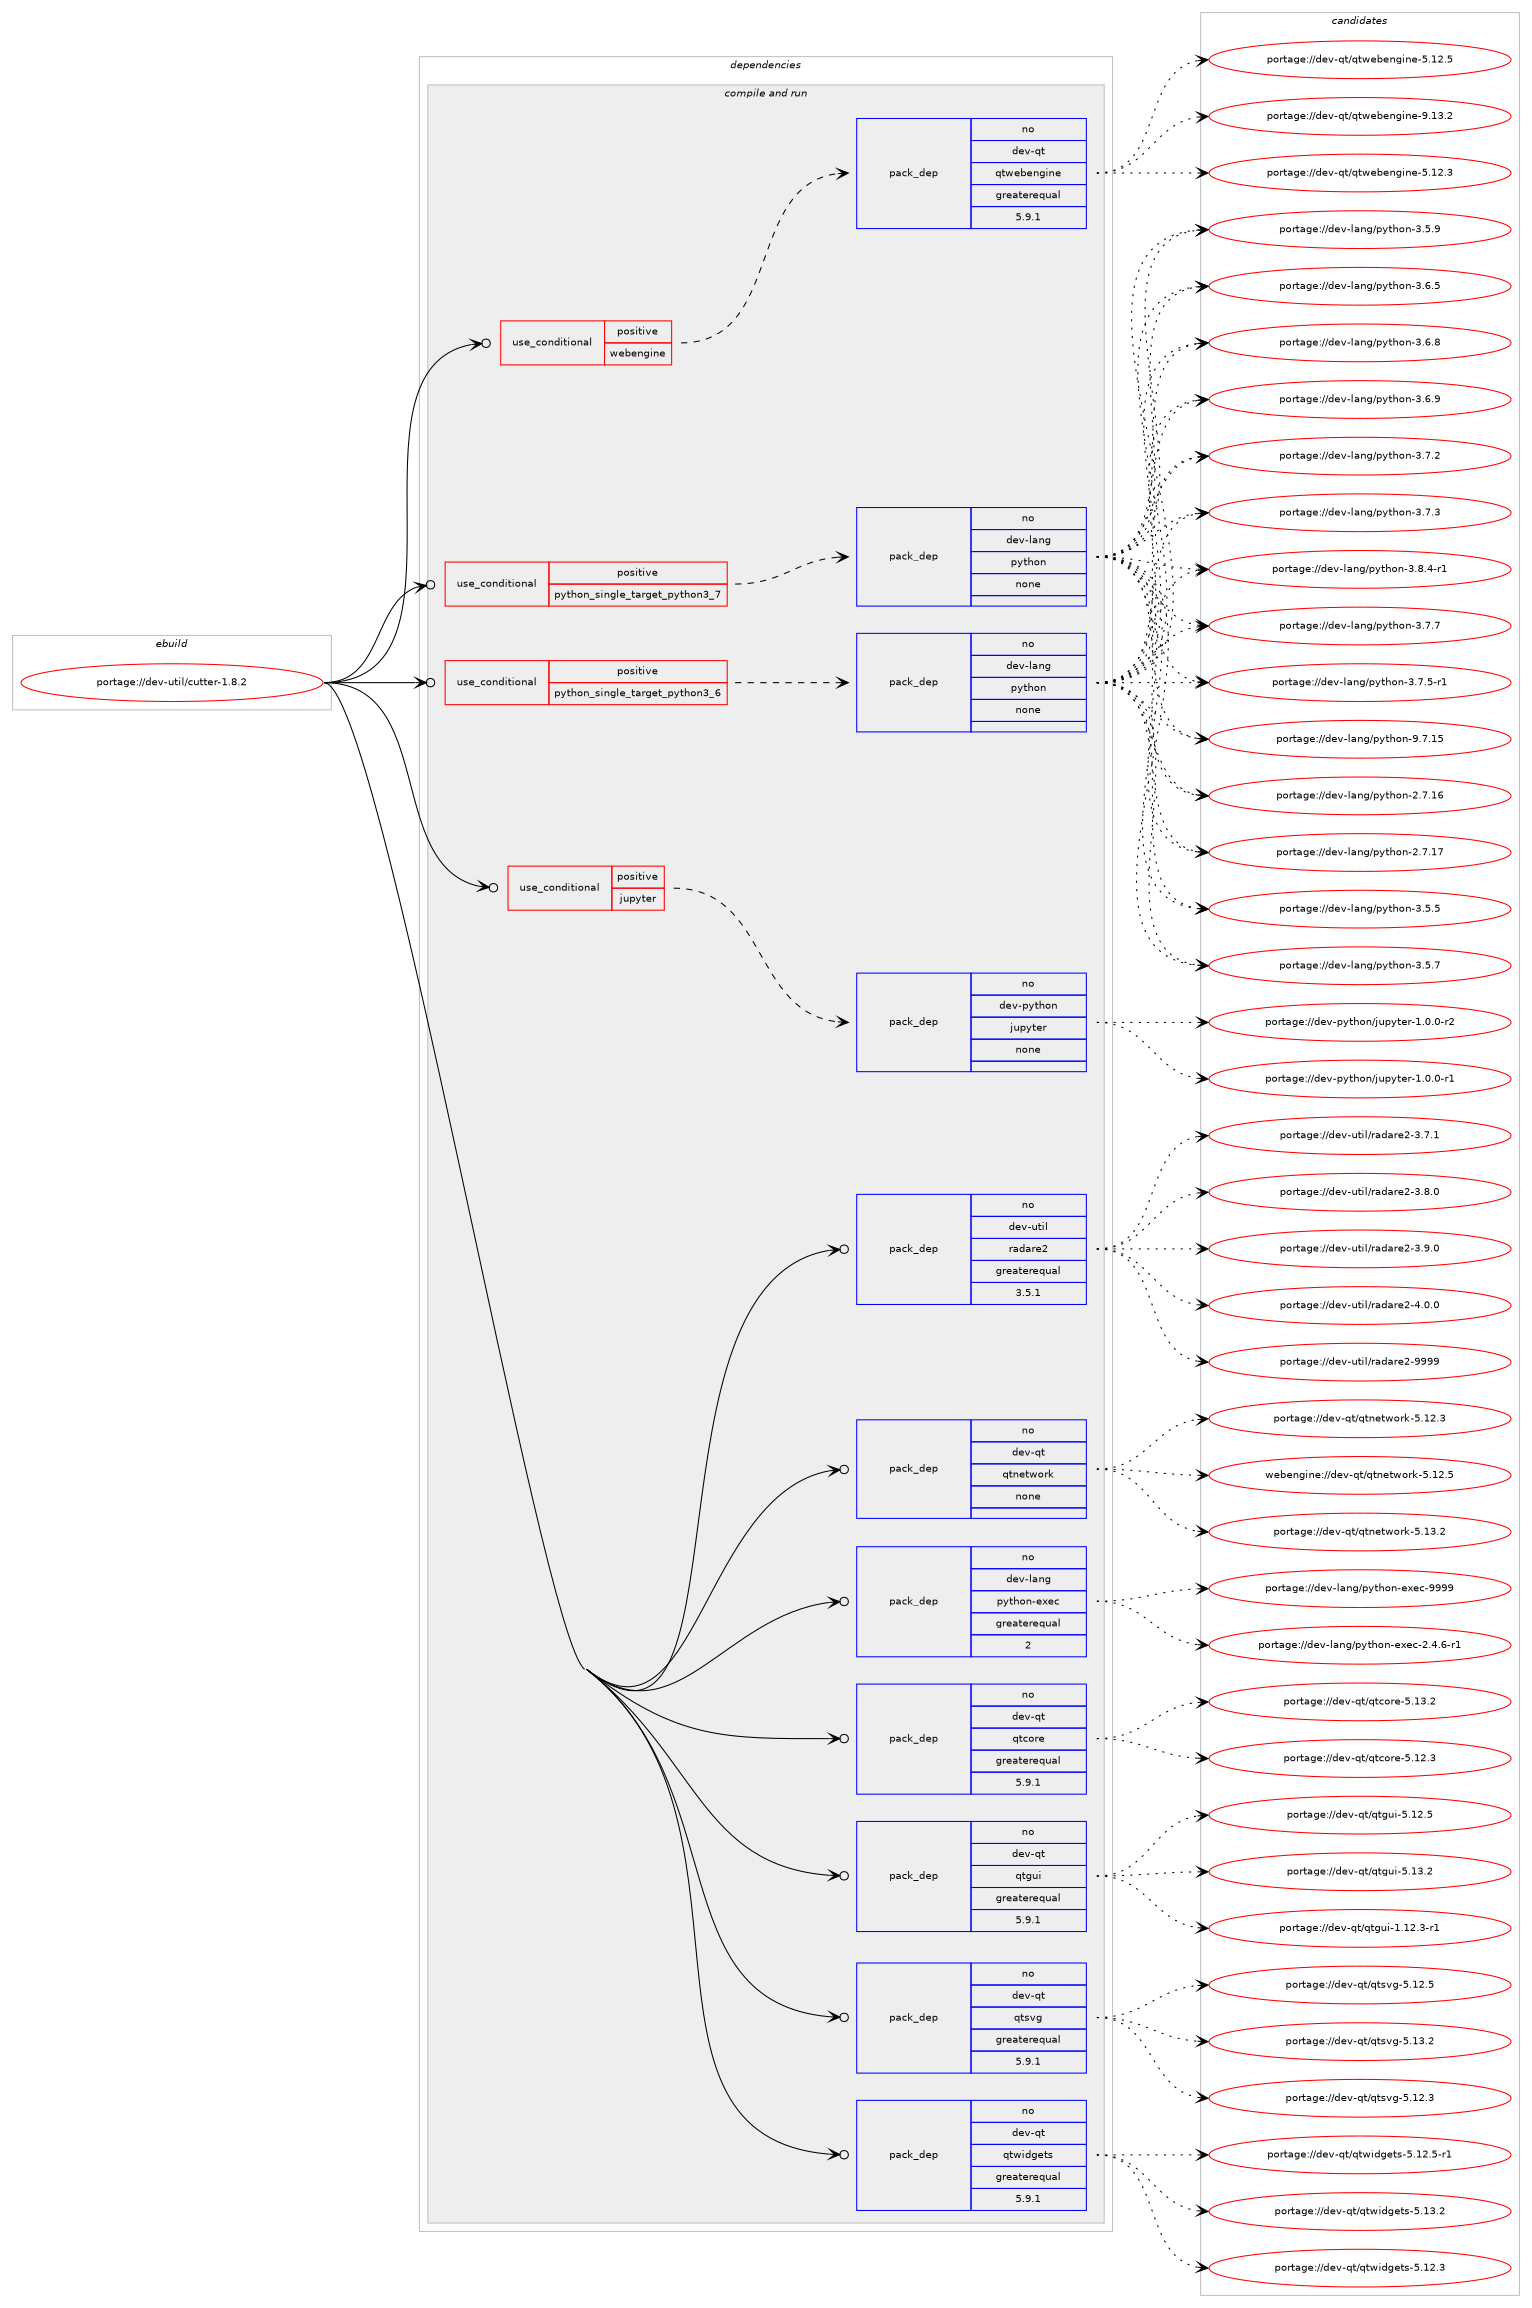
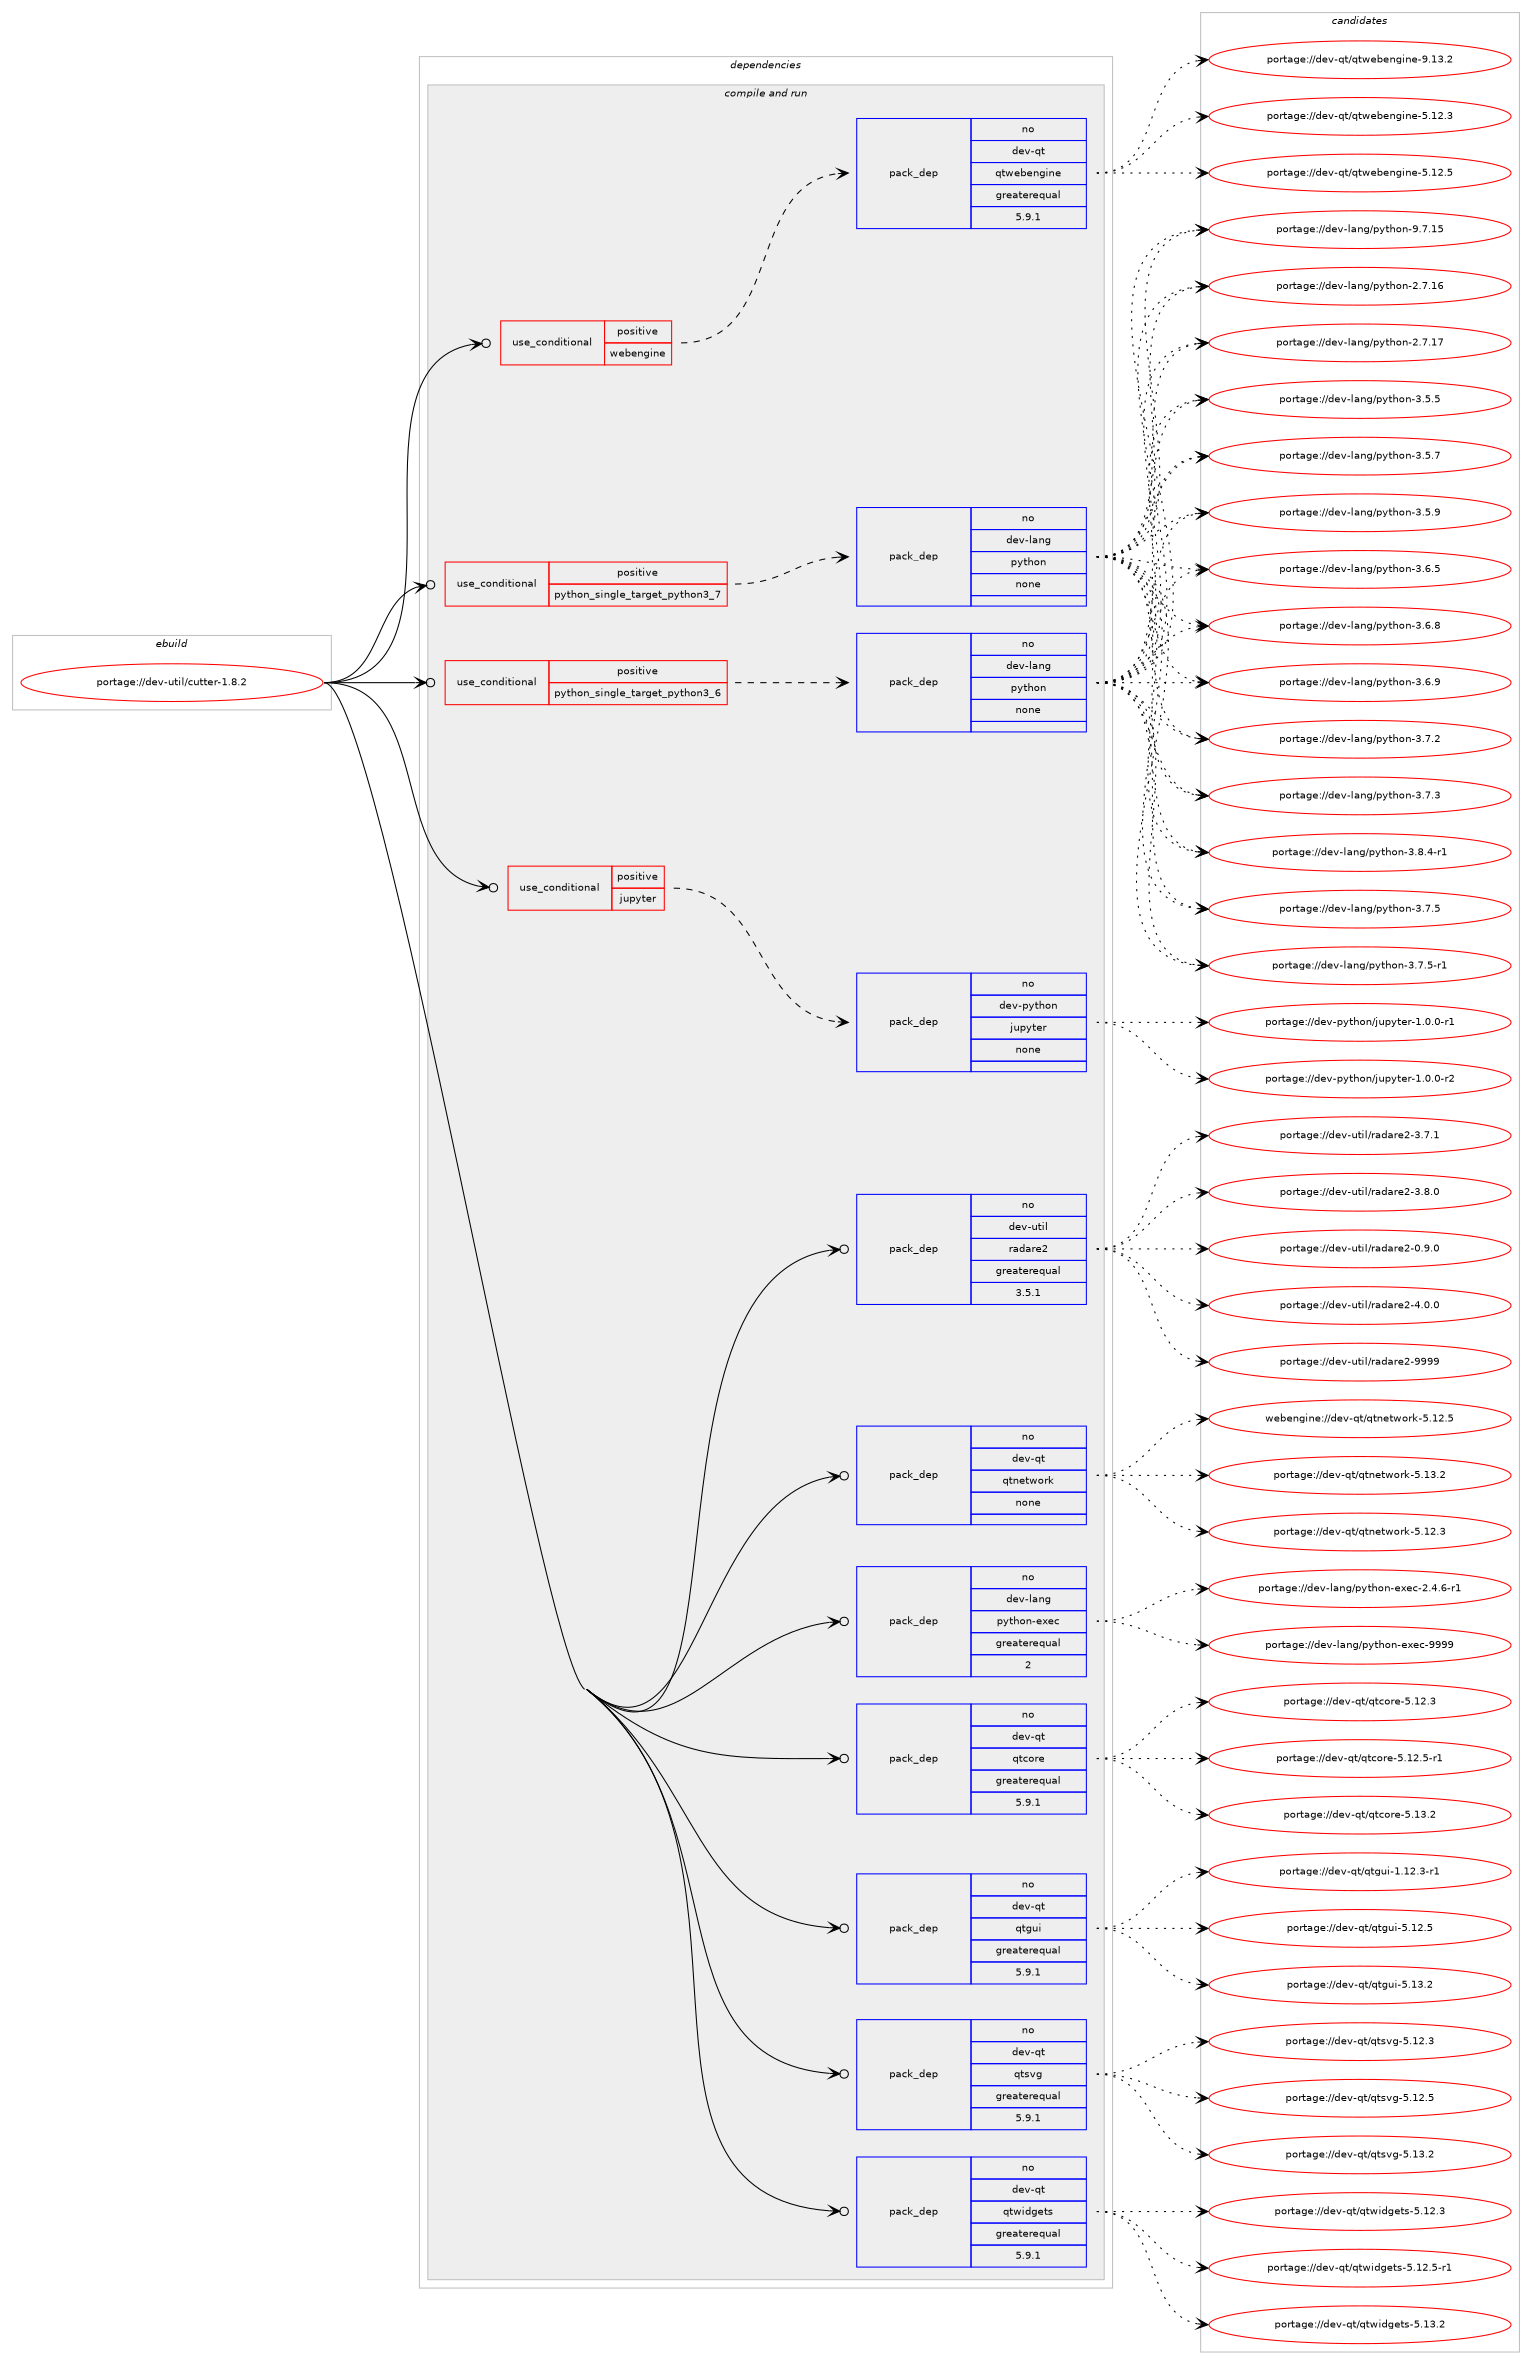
node "portage://dev-lang/python-3.7.7": label "portage://dev-lang/python-3.7.7" -> "portage://dev-lang/python-3.7.5"
node "portage://dev-util/radare2-3.9.0": label "portage://dev-util/radare2-3.9.0" -> "portage://dev-util/radare2-0.9.0"
node "portage://dev-qt/qtcore-5.12.5-r1": added
